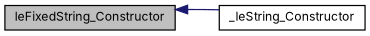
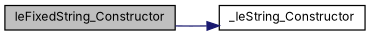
edge "_leString_Constructor" -> "leFixedString_Constructor": reversed
